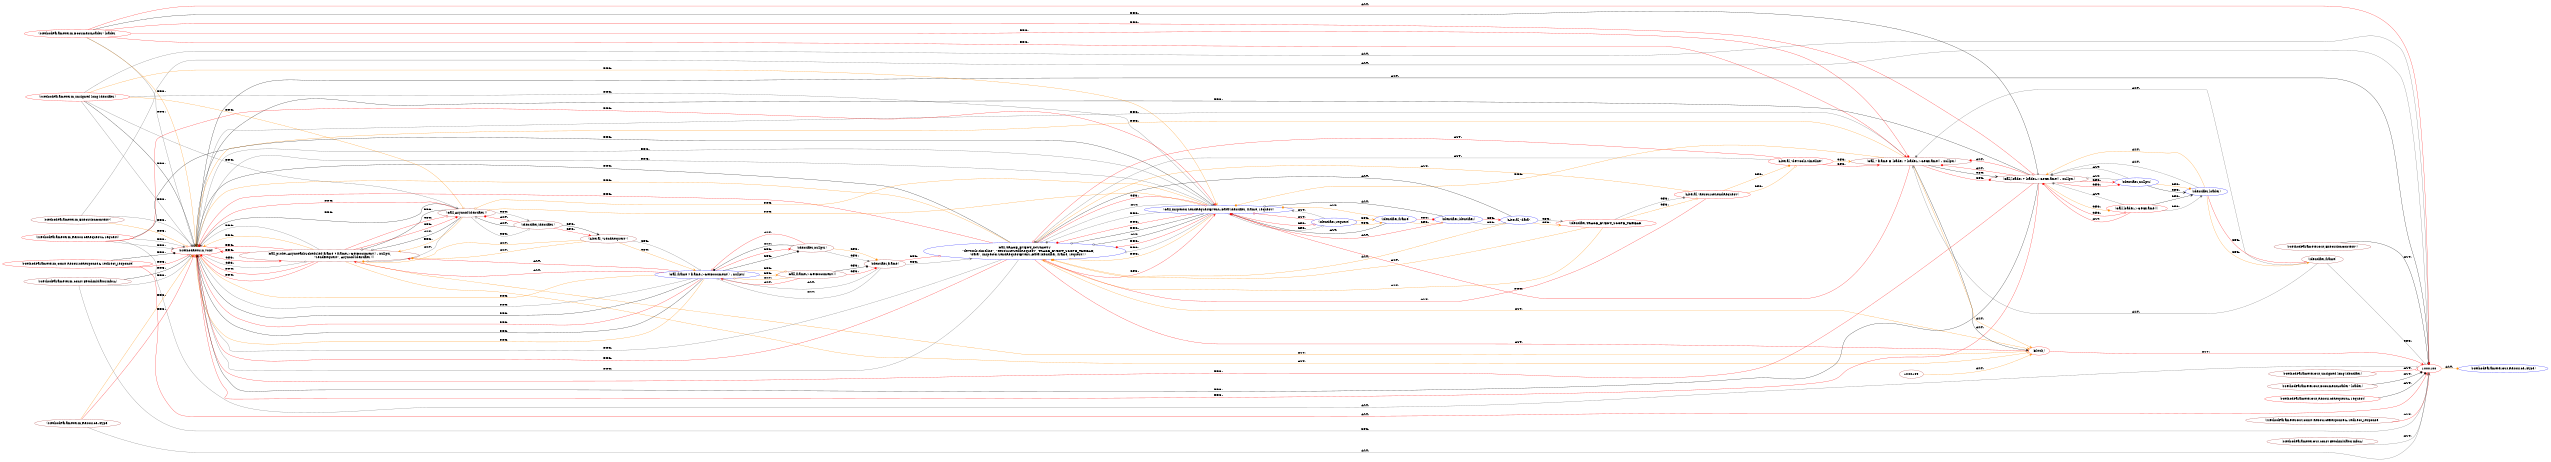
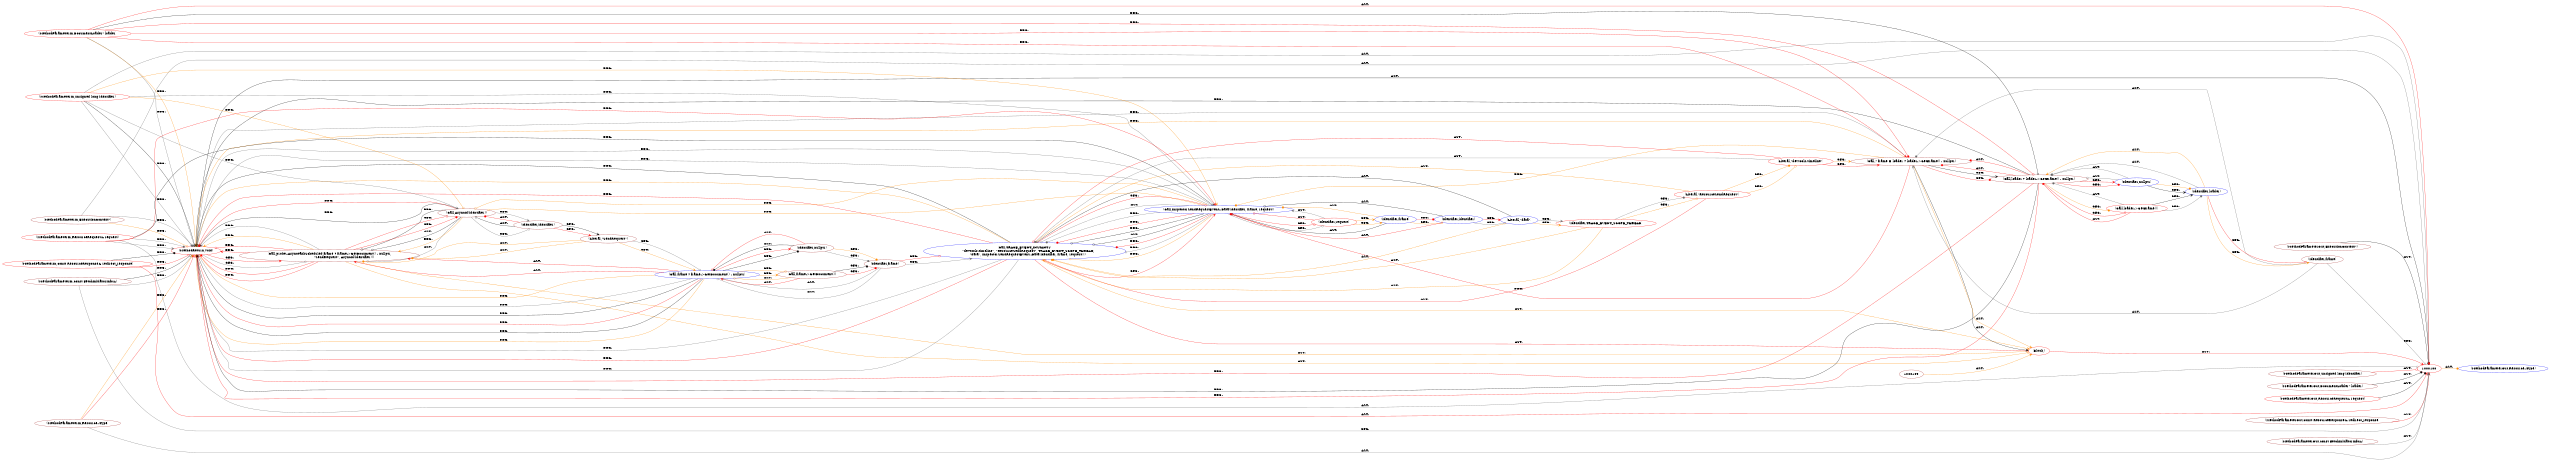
node "(Identifier,request)": color blue -> red
